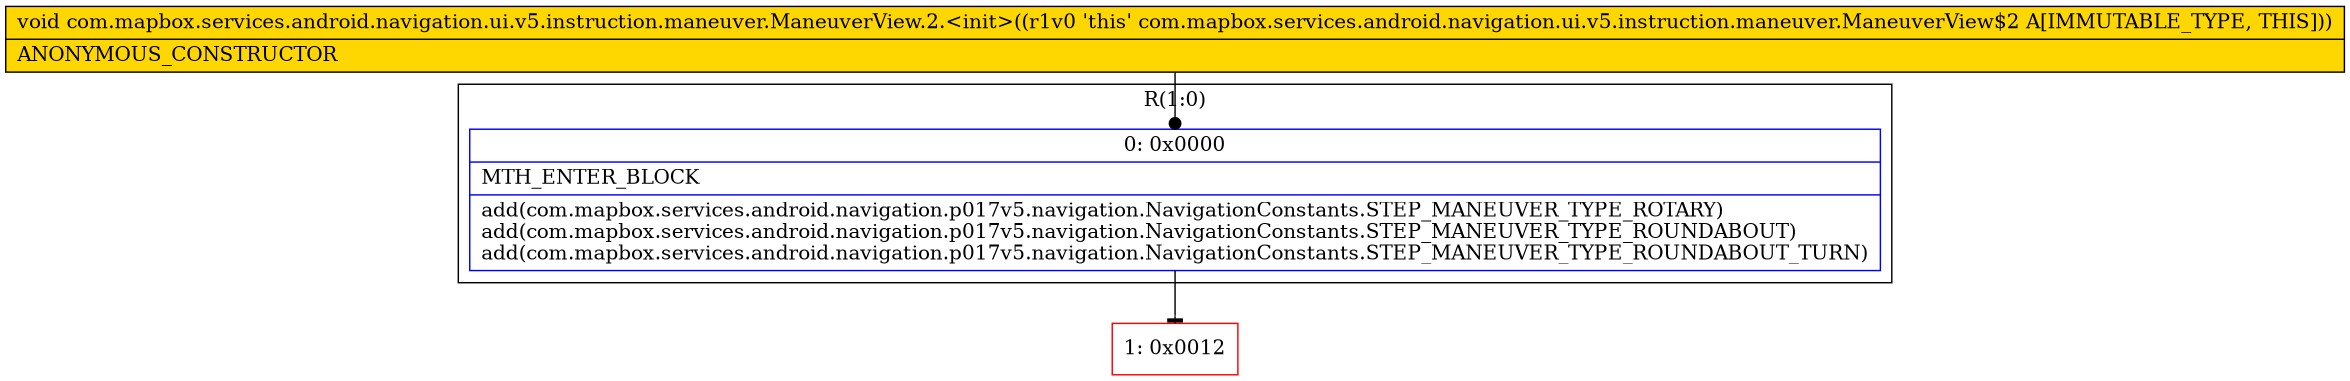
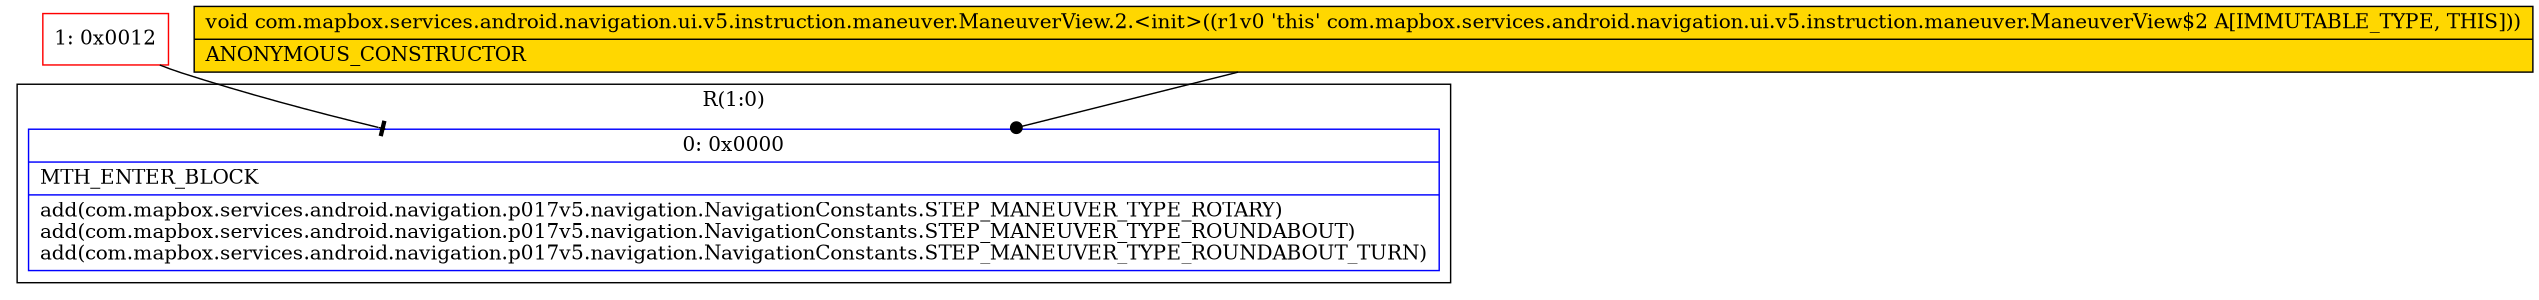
edge "0: 0x0000" -> "1: 0x0012": reversed
